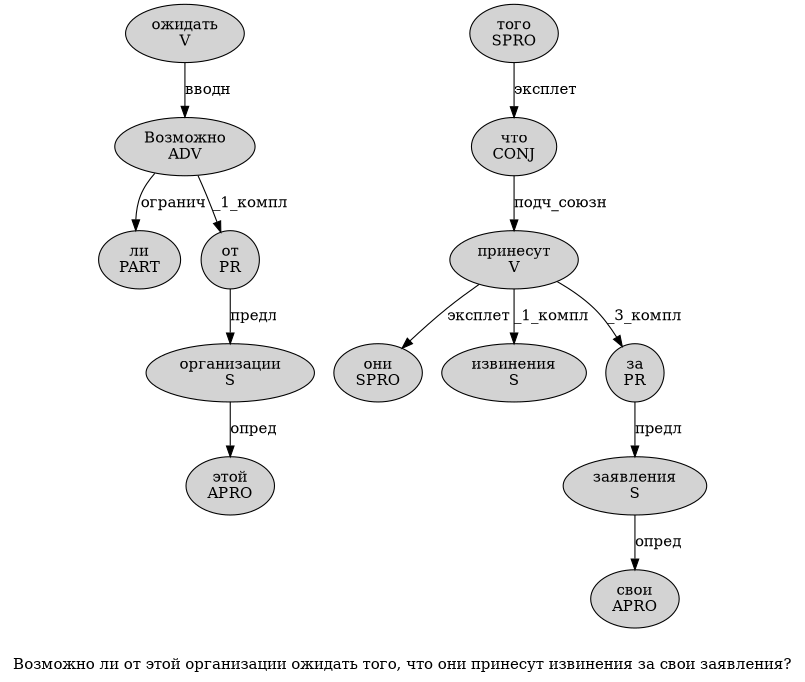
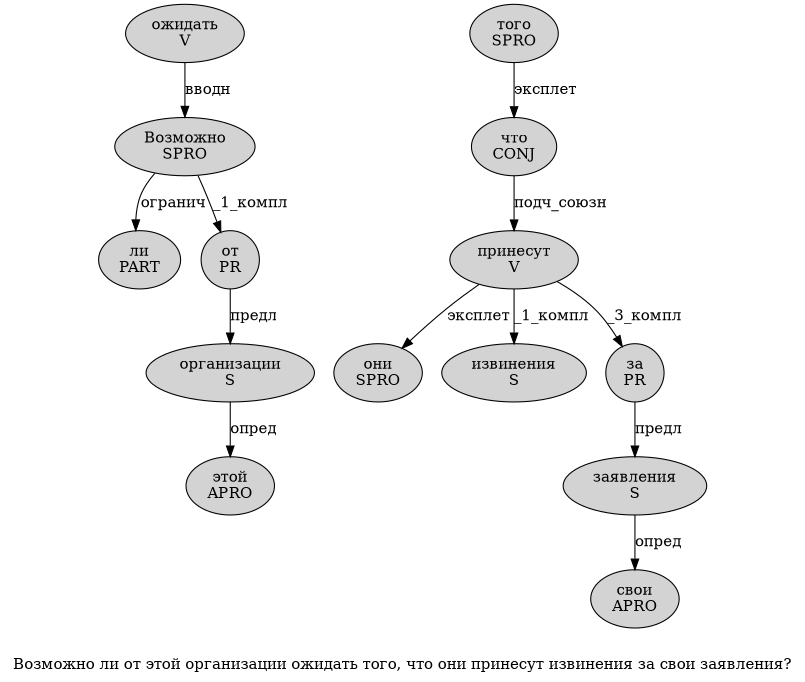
node "Возможно ADV": label "Возможно ADV" -> "Возможно SPRO"
